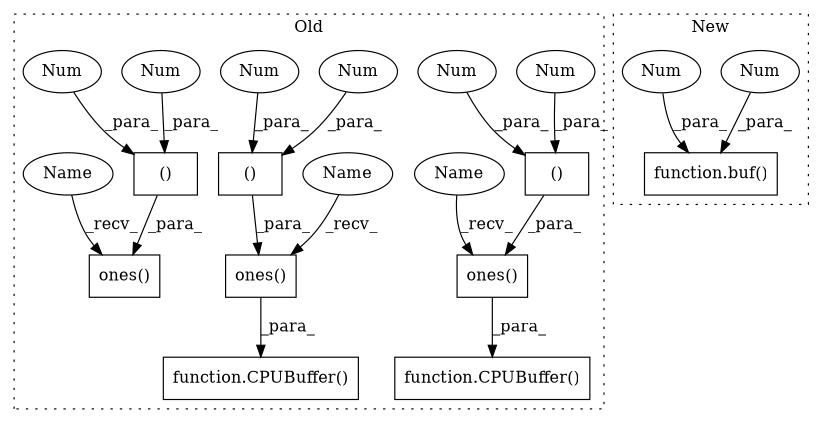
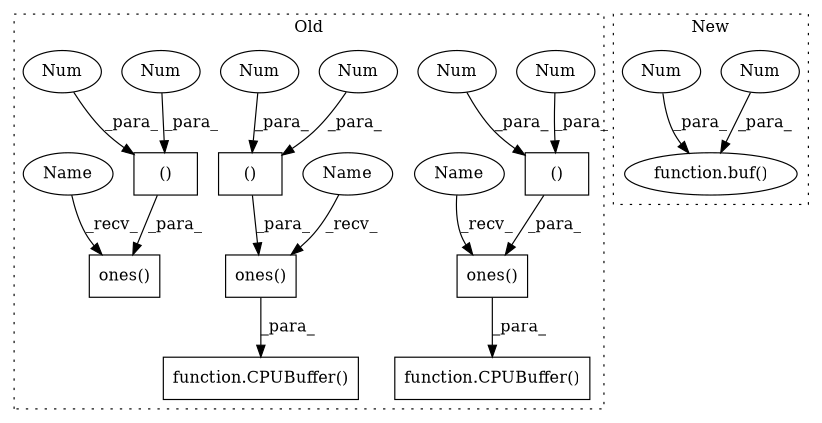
node "function.buf()": shape box -> ellipse
